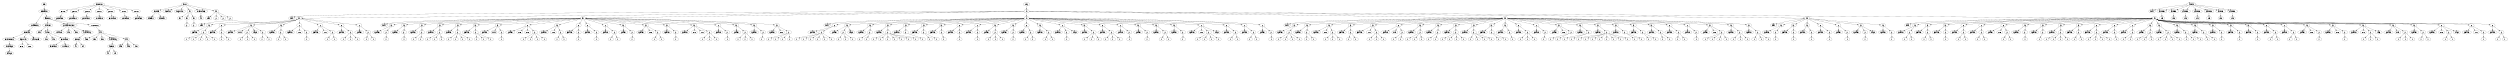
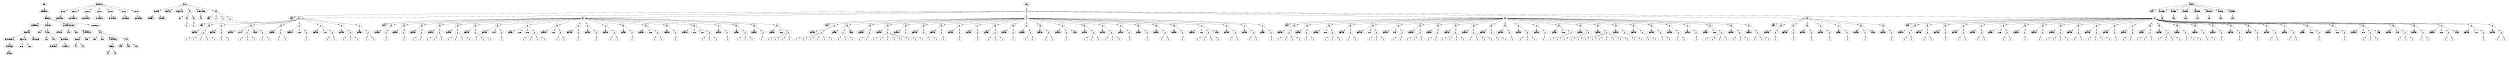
edge "teiHeader" -> "profileDesc": now "fileDesc" -> "profileDesc"
